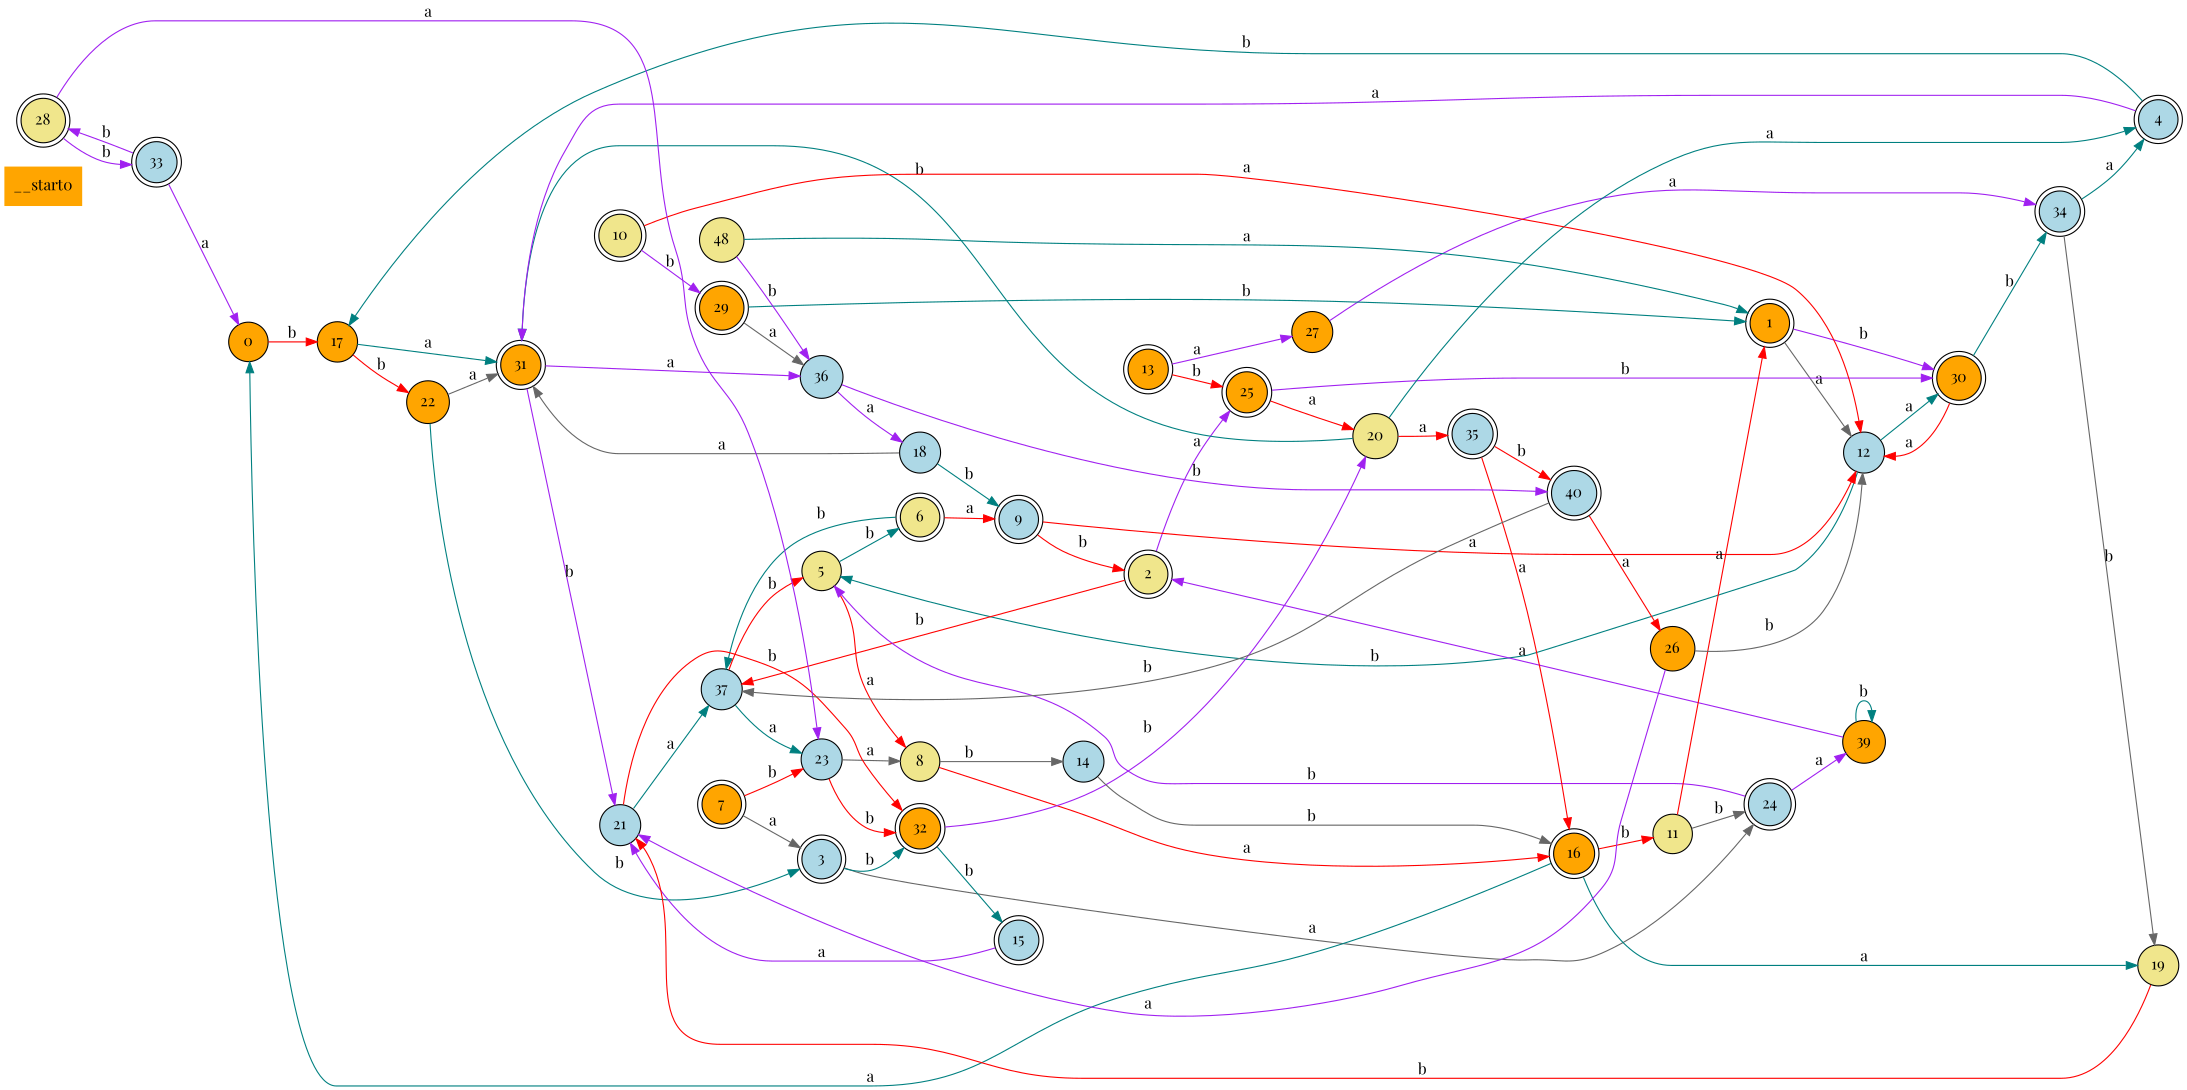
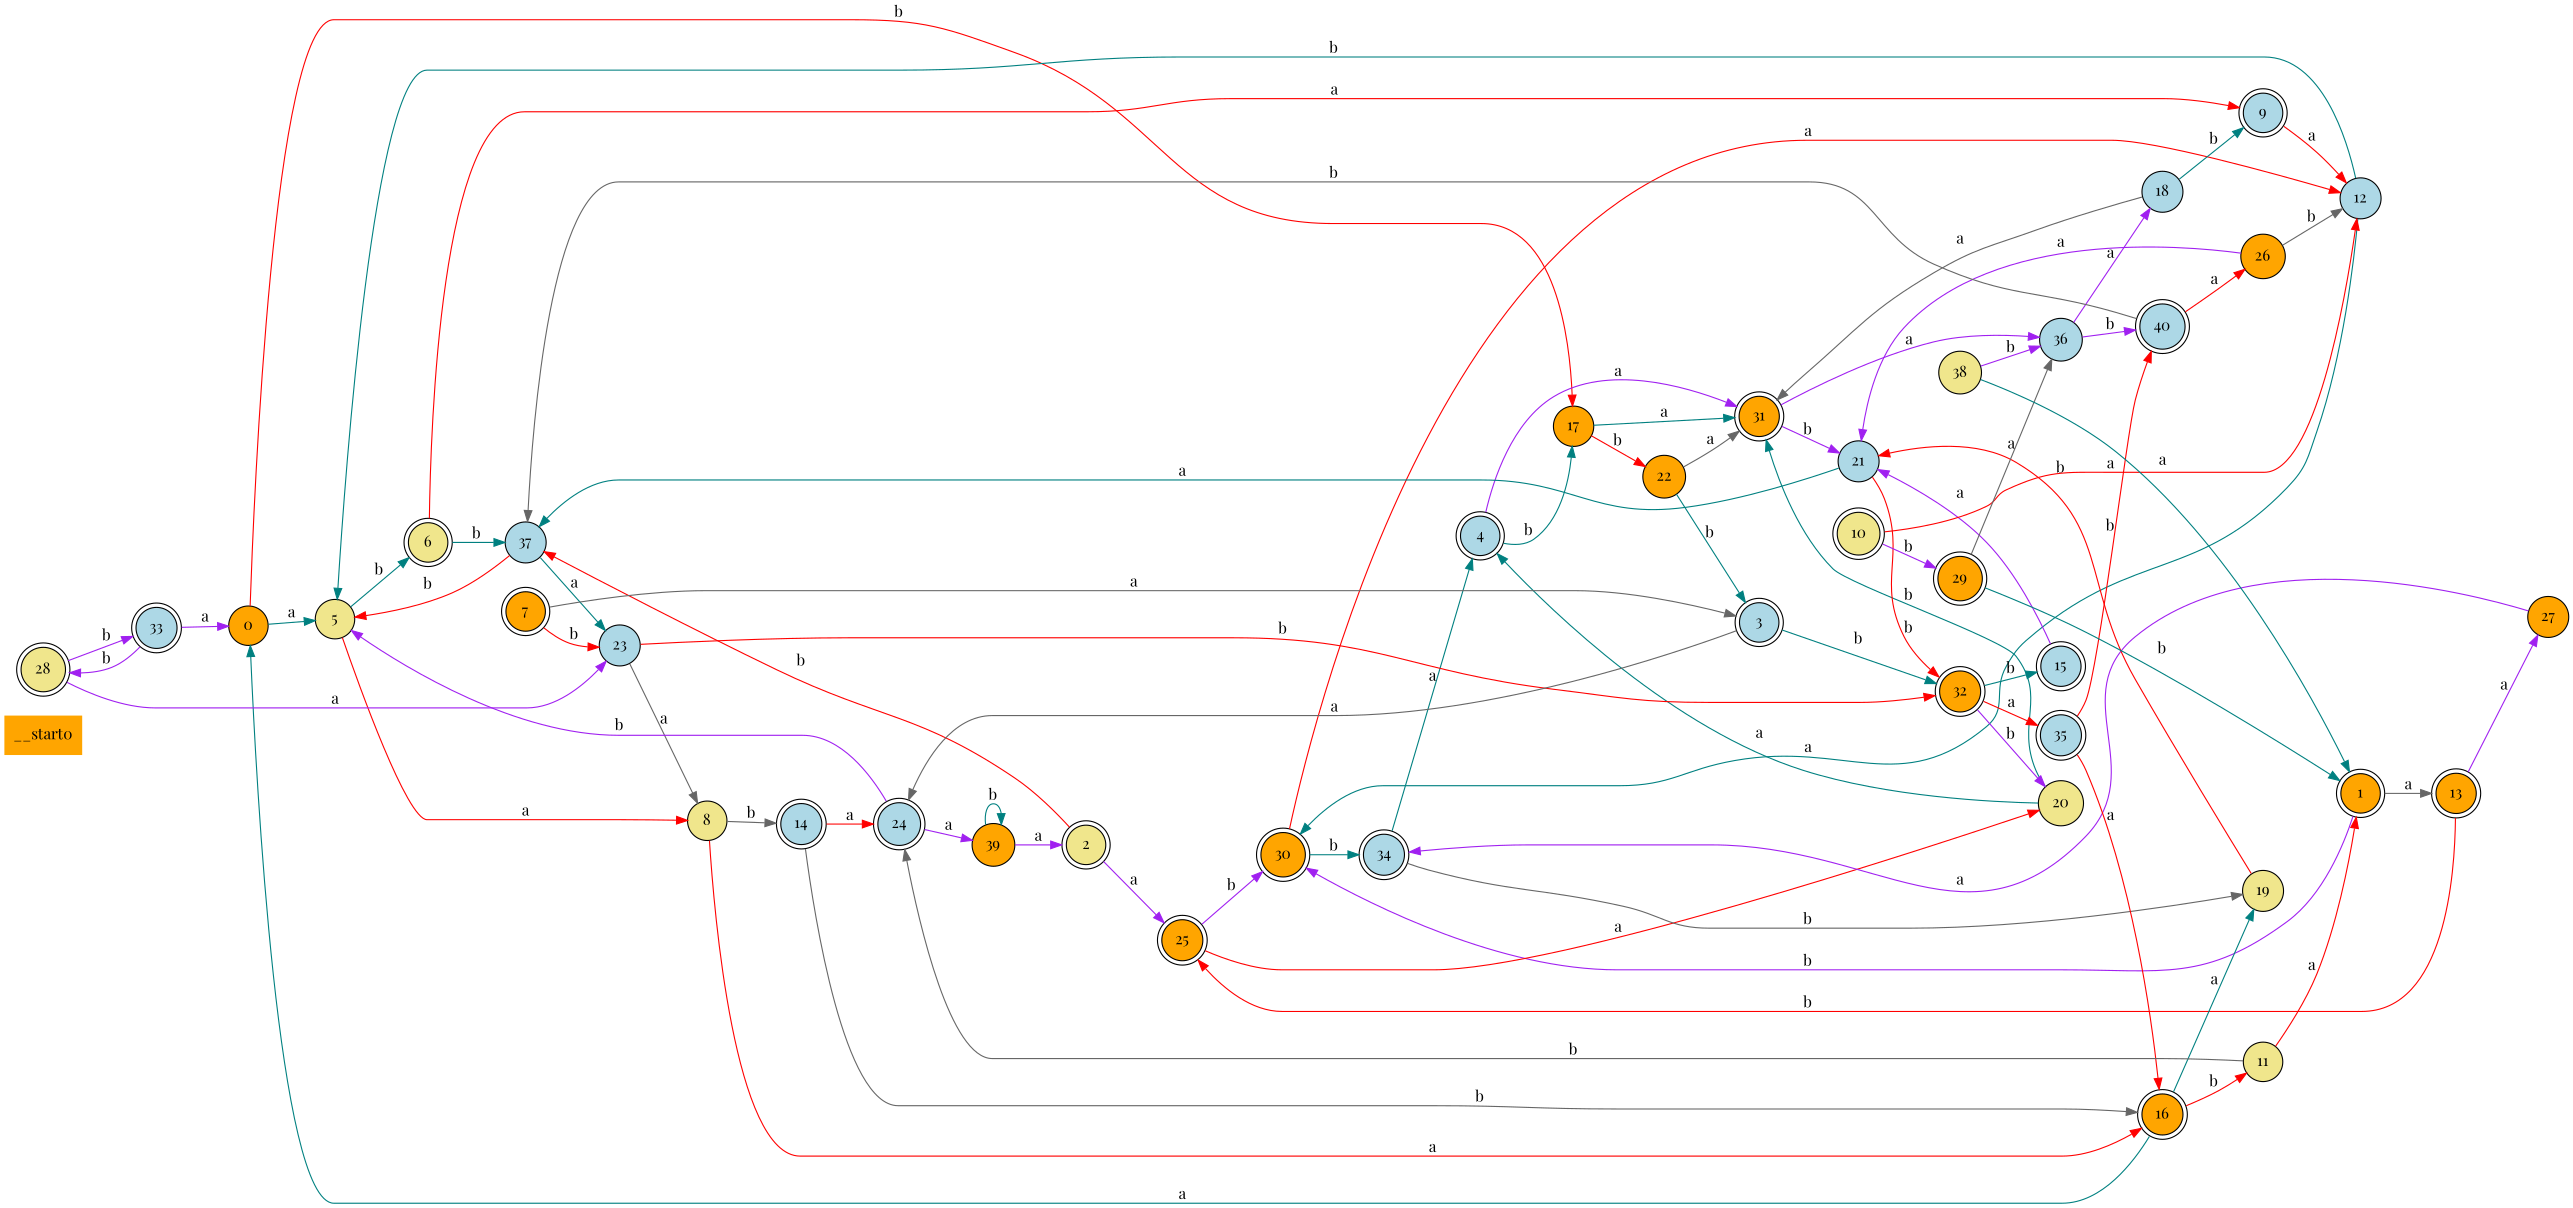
node "48": label "48" -> "38"
edge "1" -> "12": now "1" -> "13"
edge "20" -> "35": now "32" -> "35"
edge "9" -> "2": removed, label "b"
edge "0" -> "5": added, label "a"
node "14": shape circle -> doublecircle
edge "14" -> "24": added, label "a"
